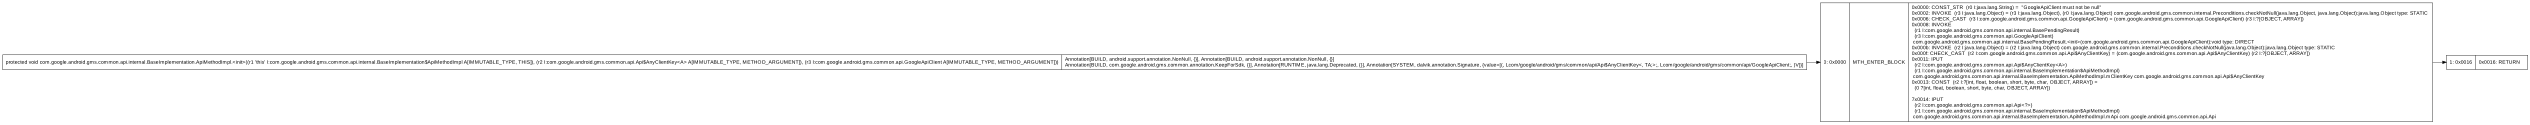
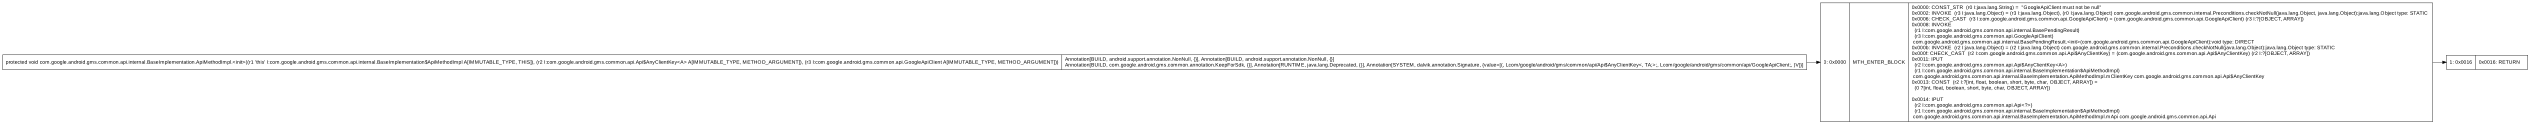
node "0: 0x0000": text "7x0014: IPUT" -> "0x0014: IPUT"
